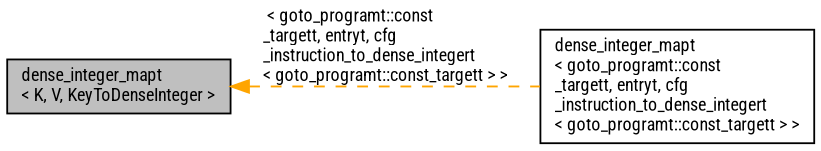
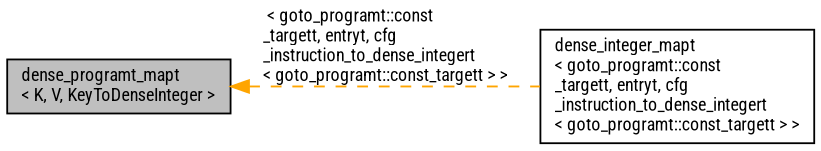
node "dense_integer_mapt < K, V, KeyToDenseInteger >": label "dense_integer_mapt < K, V, KeyToDenseInteger >" -> "dense_programt_mapt < K, V, KeyToDenseInteger >"
